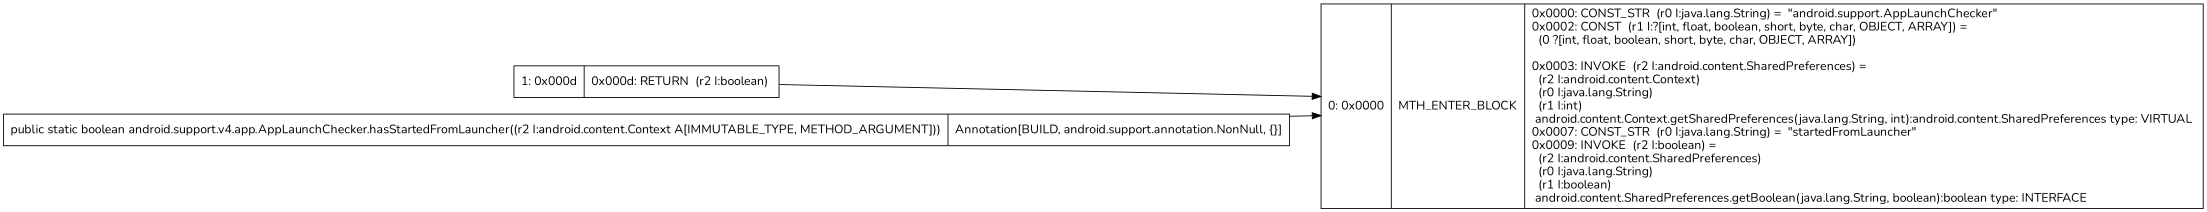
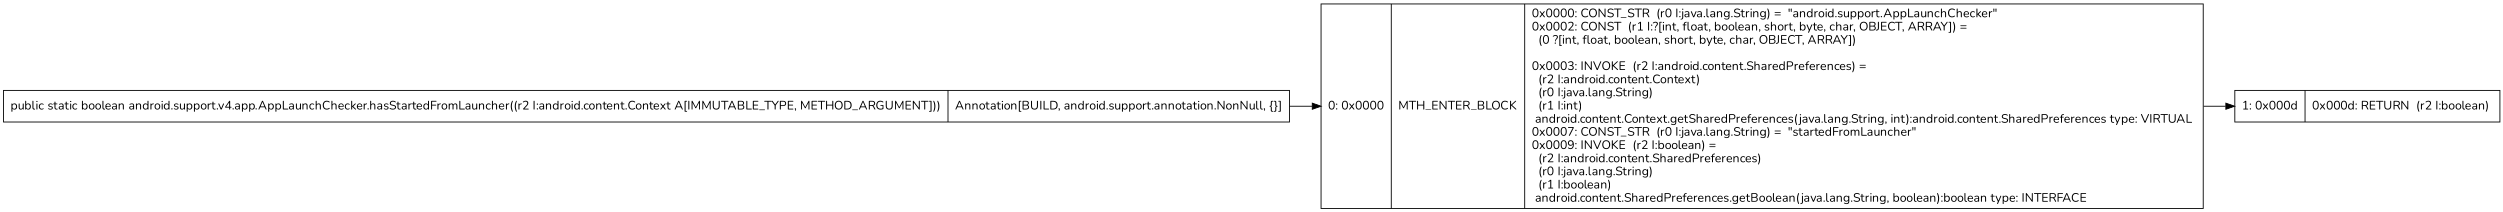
edge "1: 0x000d" -> "0: 0x0000": reversed
